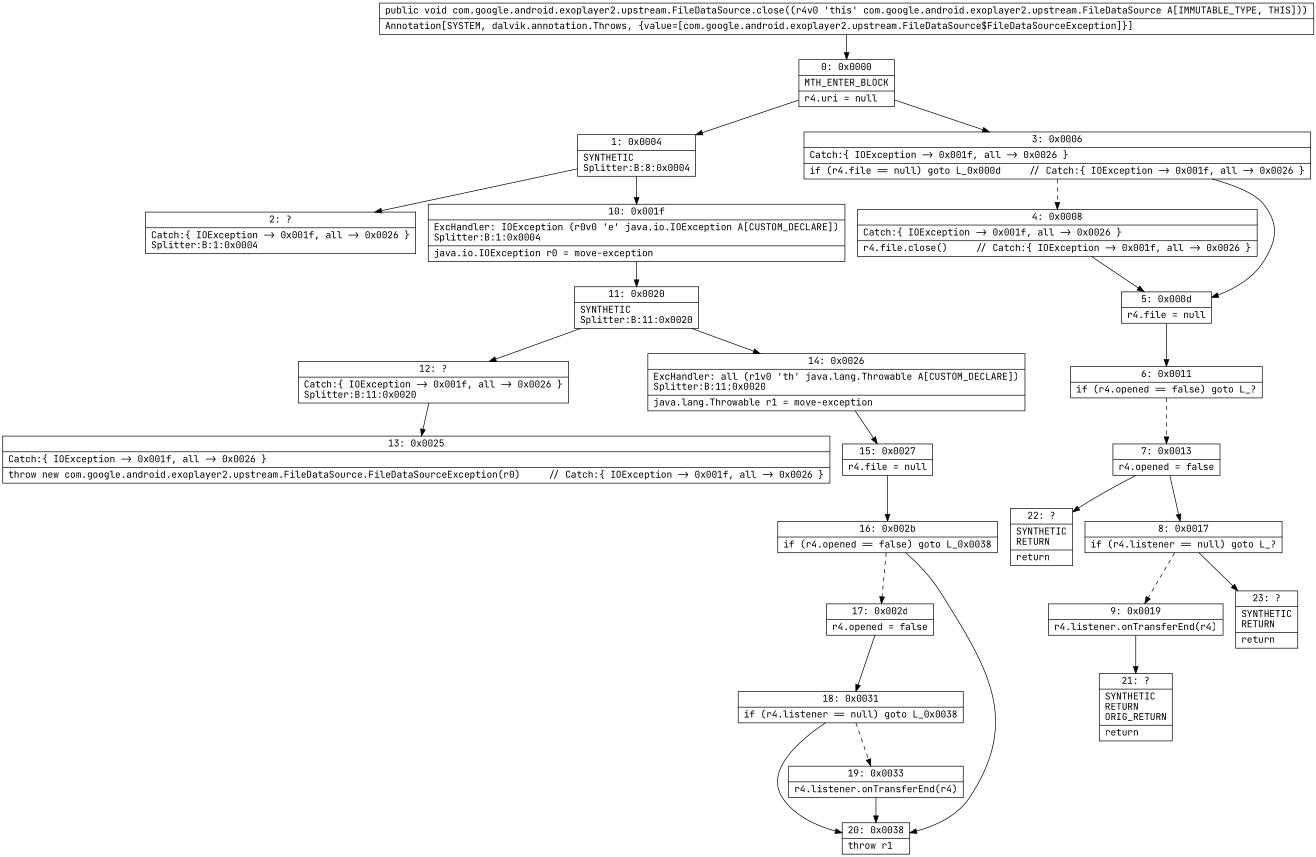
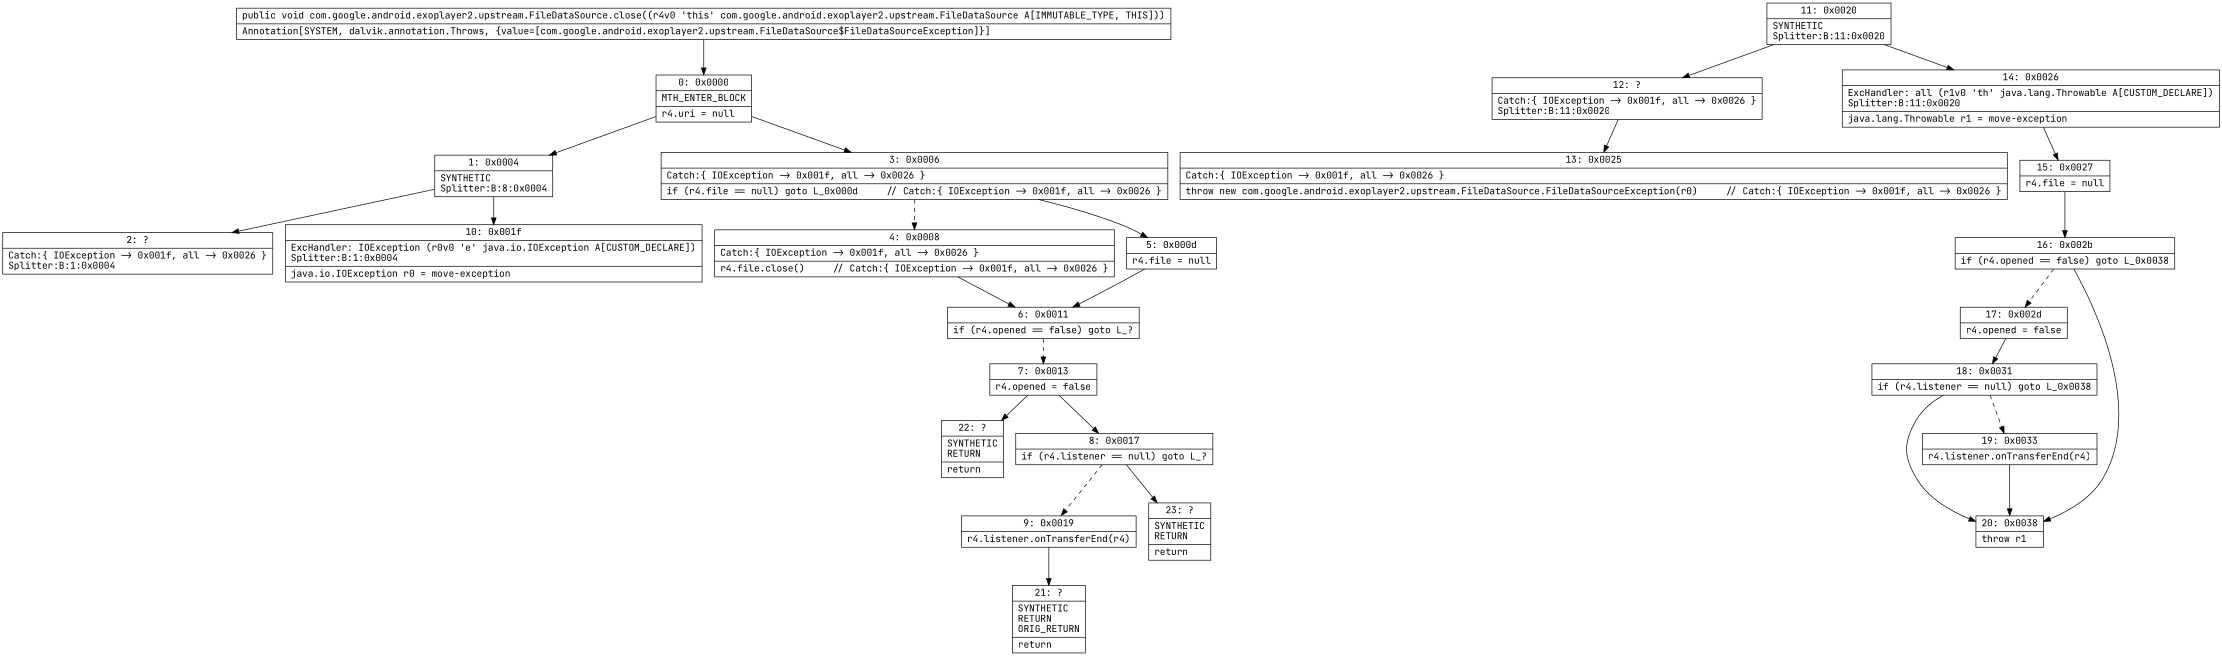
edge "10: 0x001f" -> "11: 0x0020": removed
edge "4: 0x0008" -> "5: 0x000d": now "4: 0x0008" -> "6: 0x0011"
